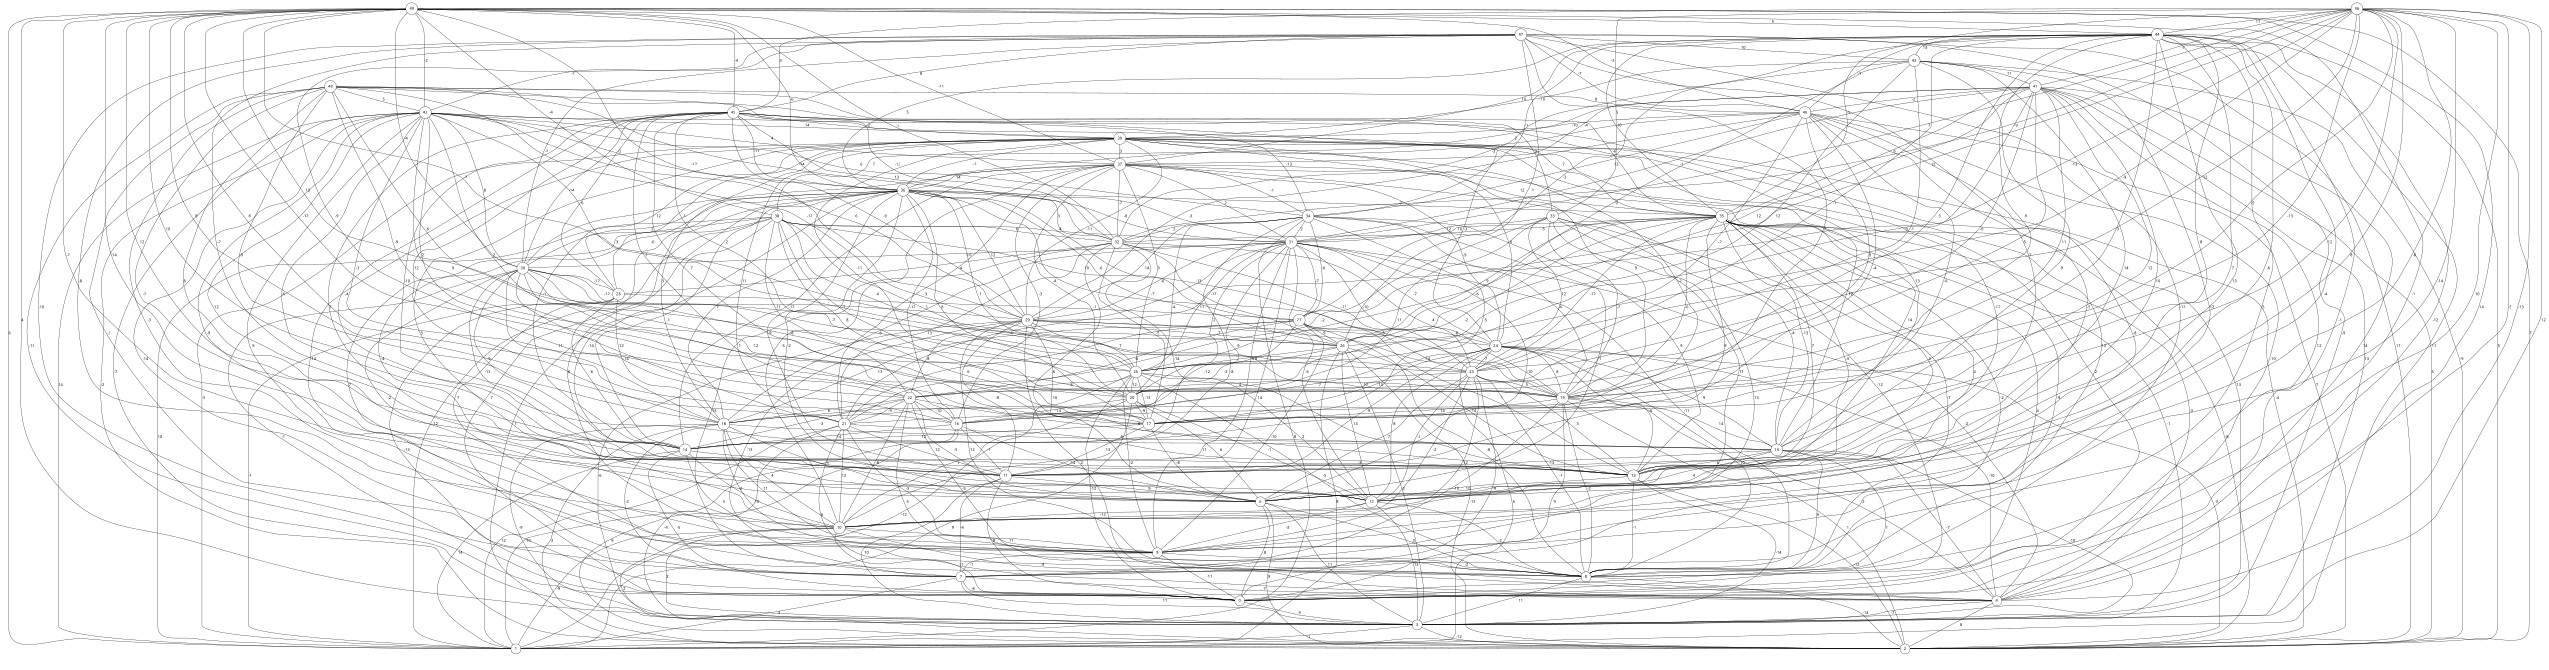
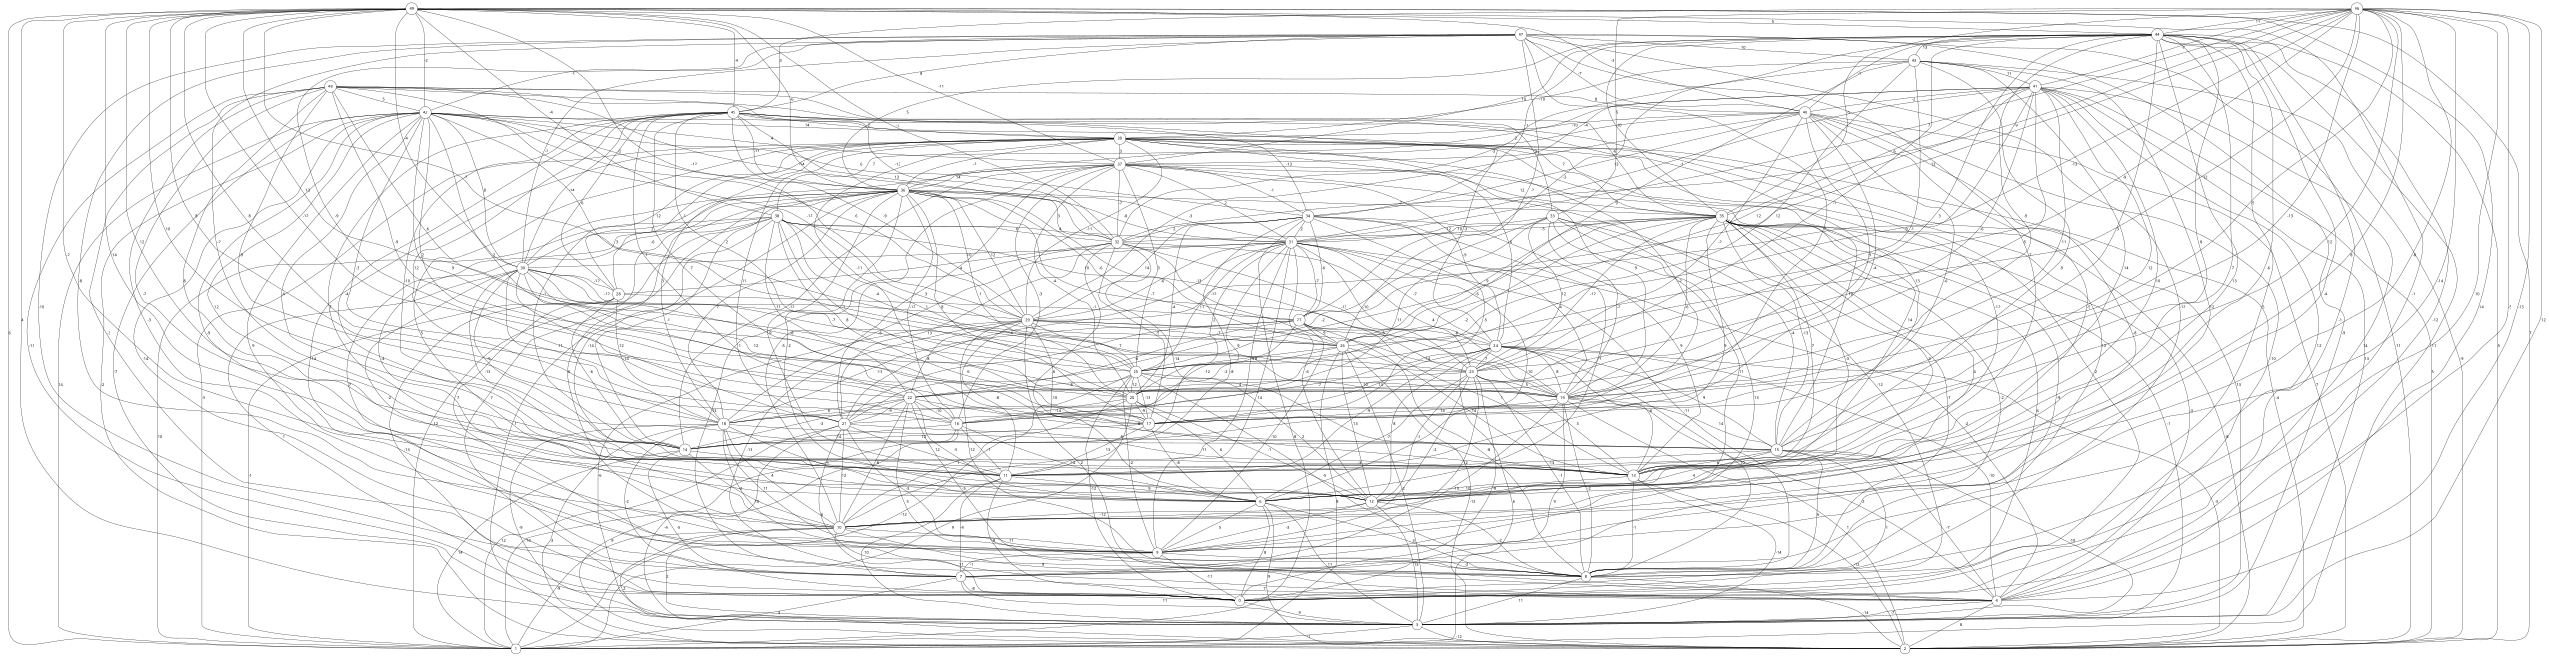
edge "14" -- "9": now "6" -- "9"
